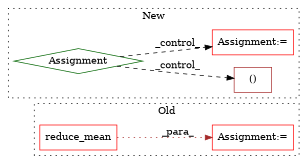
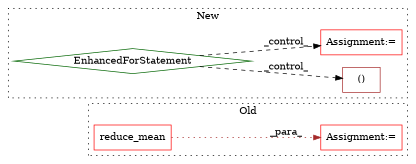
node "Assignment": label "Assignment" -> "EnhancedForStatement"
